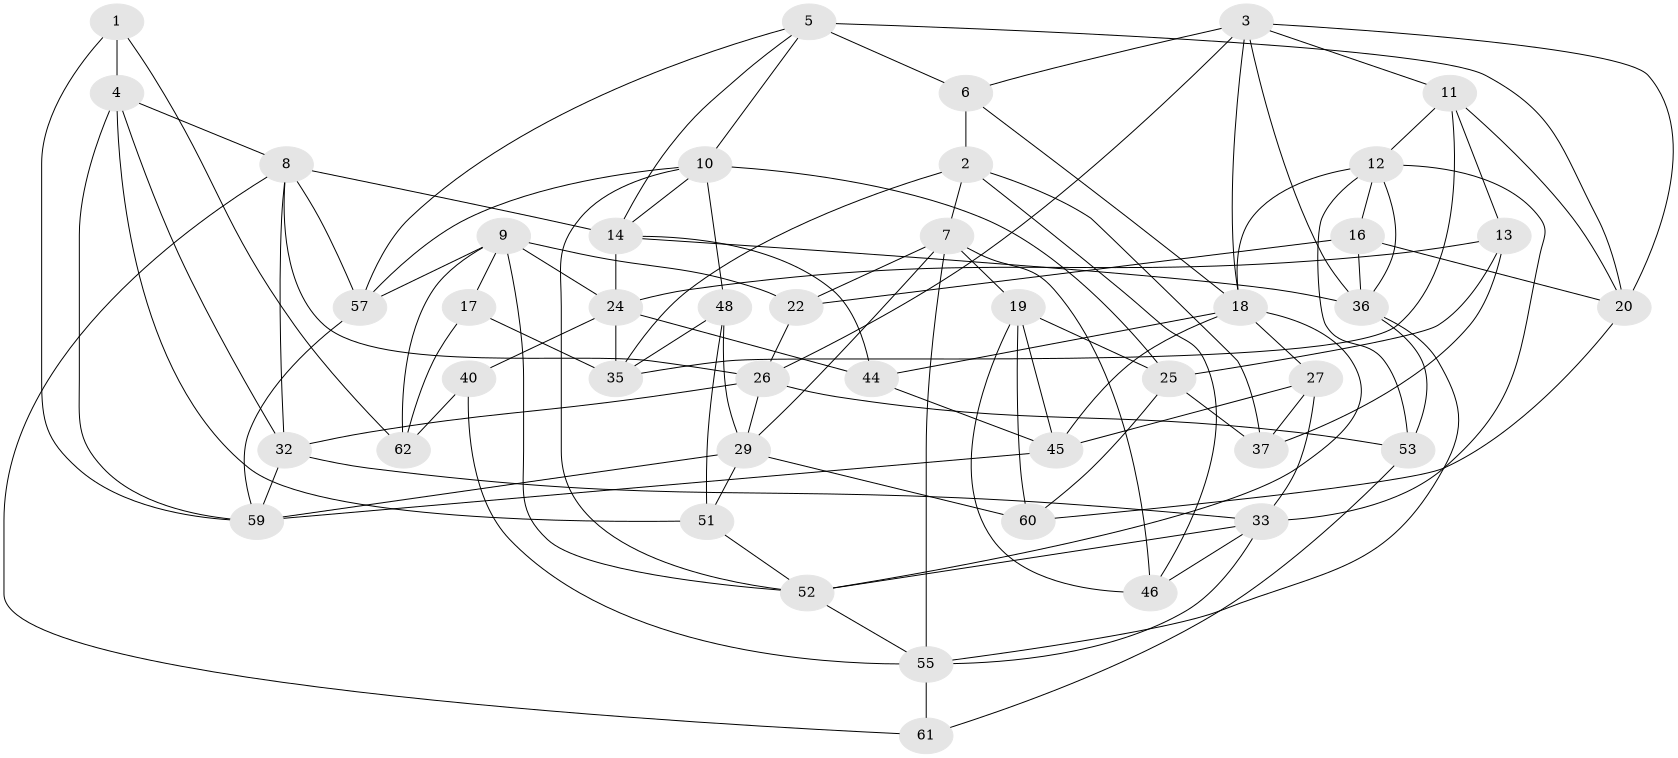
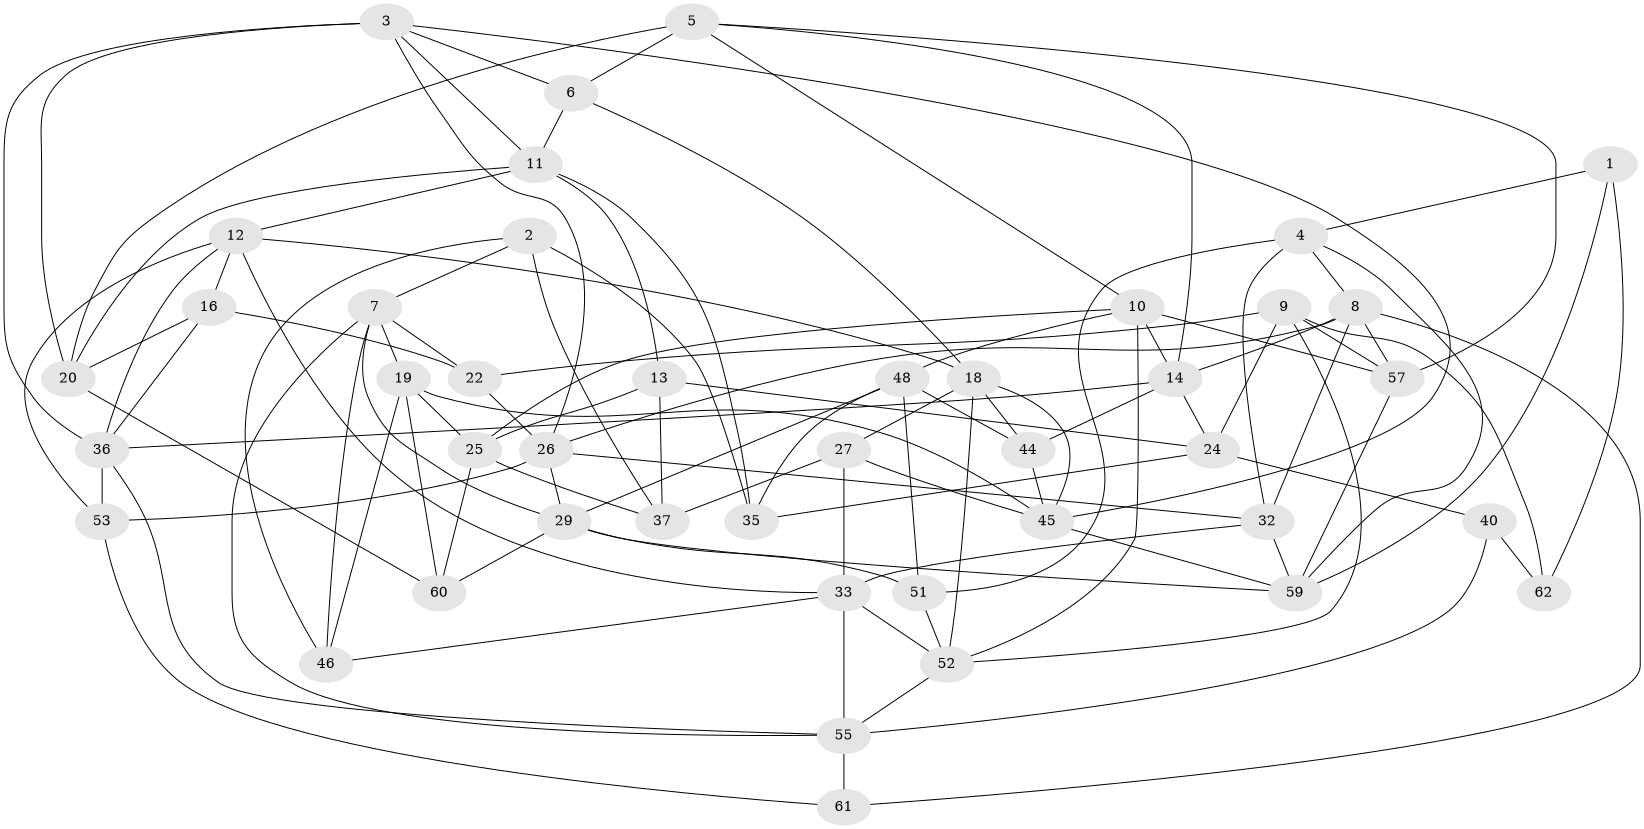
edge "6" -- "2": now "6" -- "11"
edge "3" -- "18": now "3" -- "45"
node "17": removed
edge "24" -- "44": now "48" -- "44"
